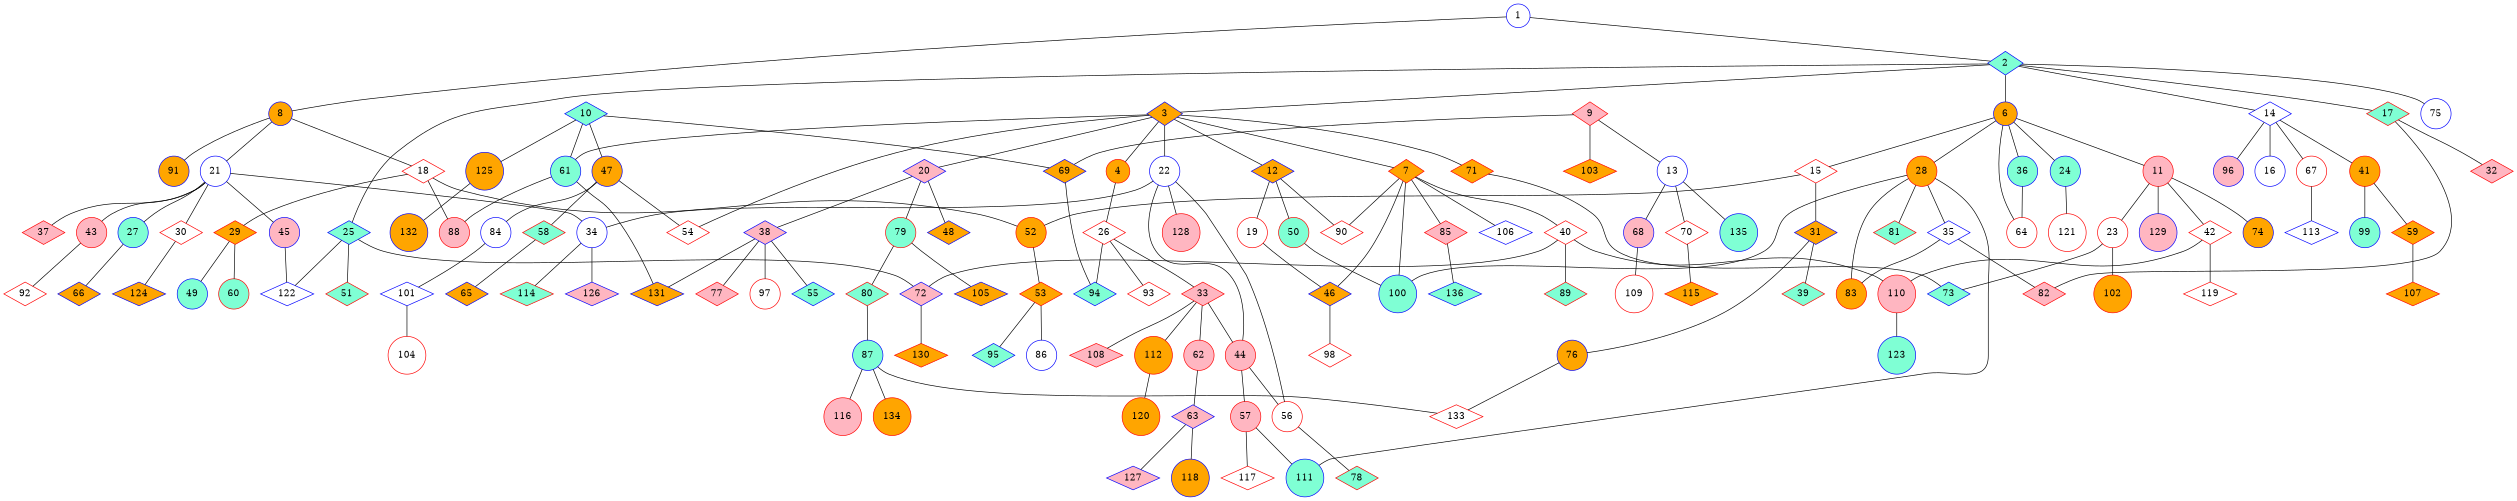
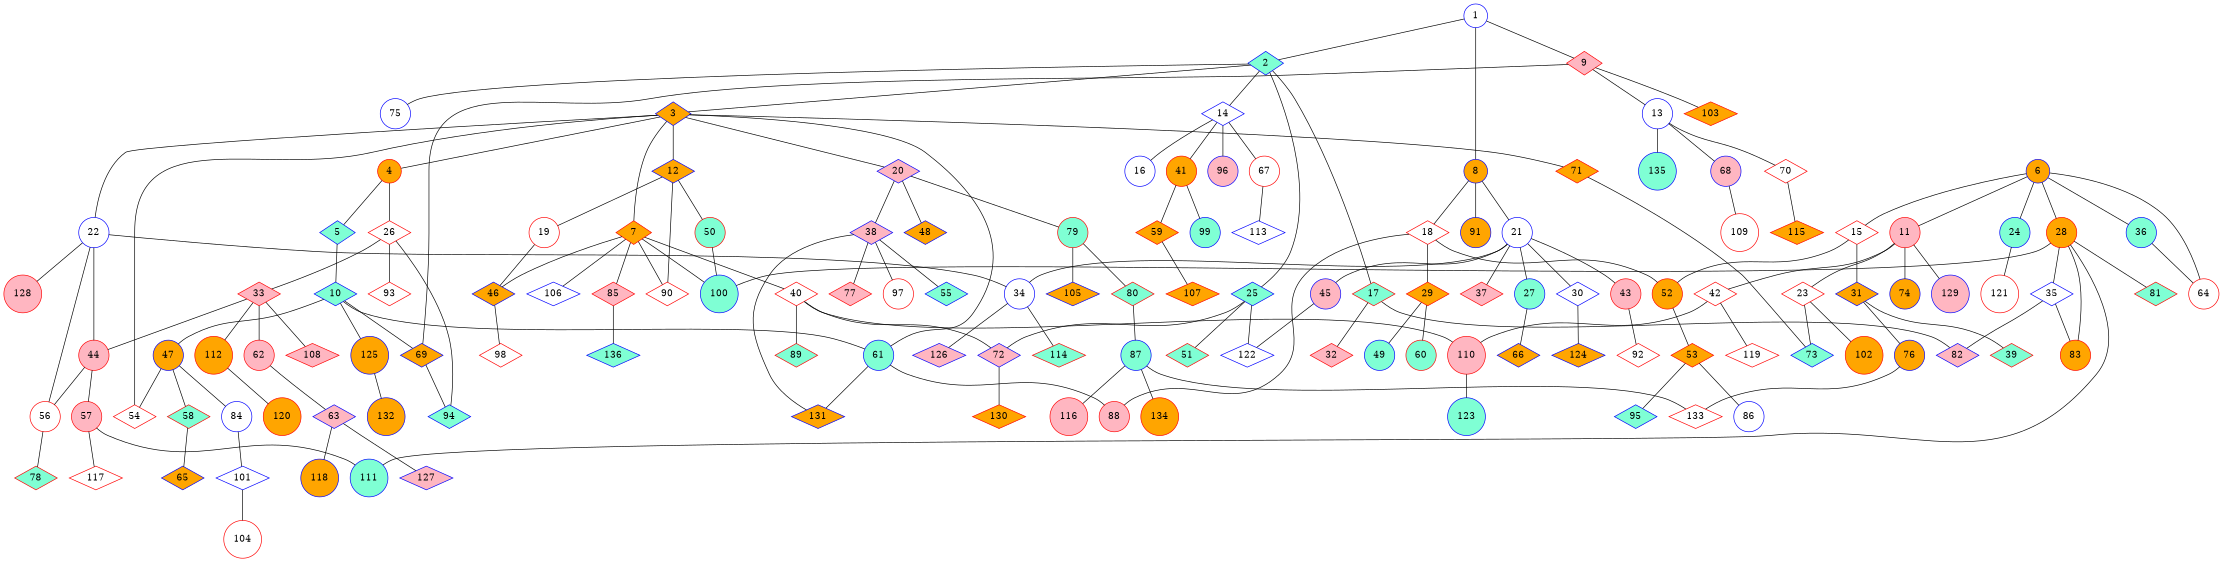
edge "1" -- "9": added
edge "2" -- "6": removed
node "30": color red -> blue
node "5": added
node "23": shape circle -> diamond
node "82": color red -> blue
